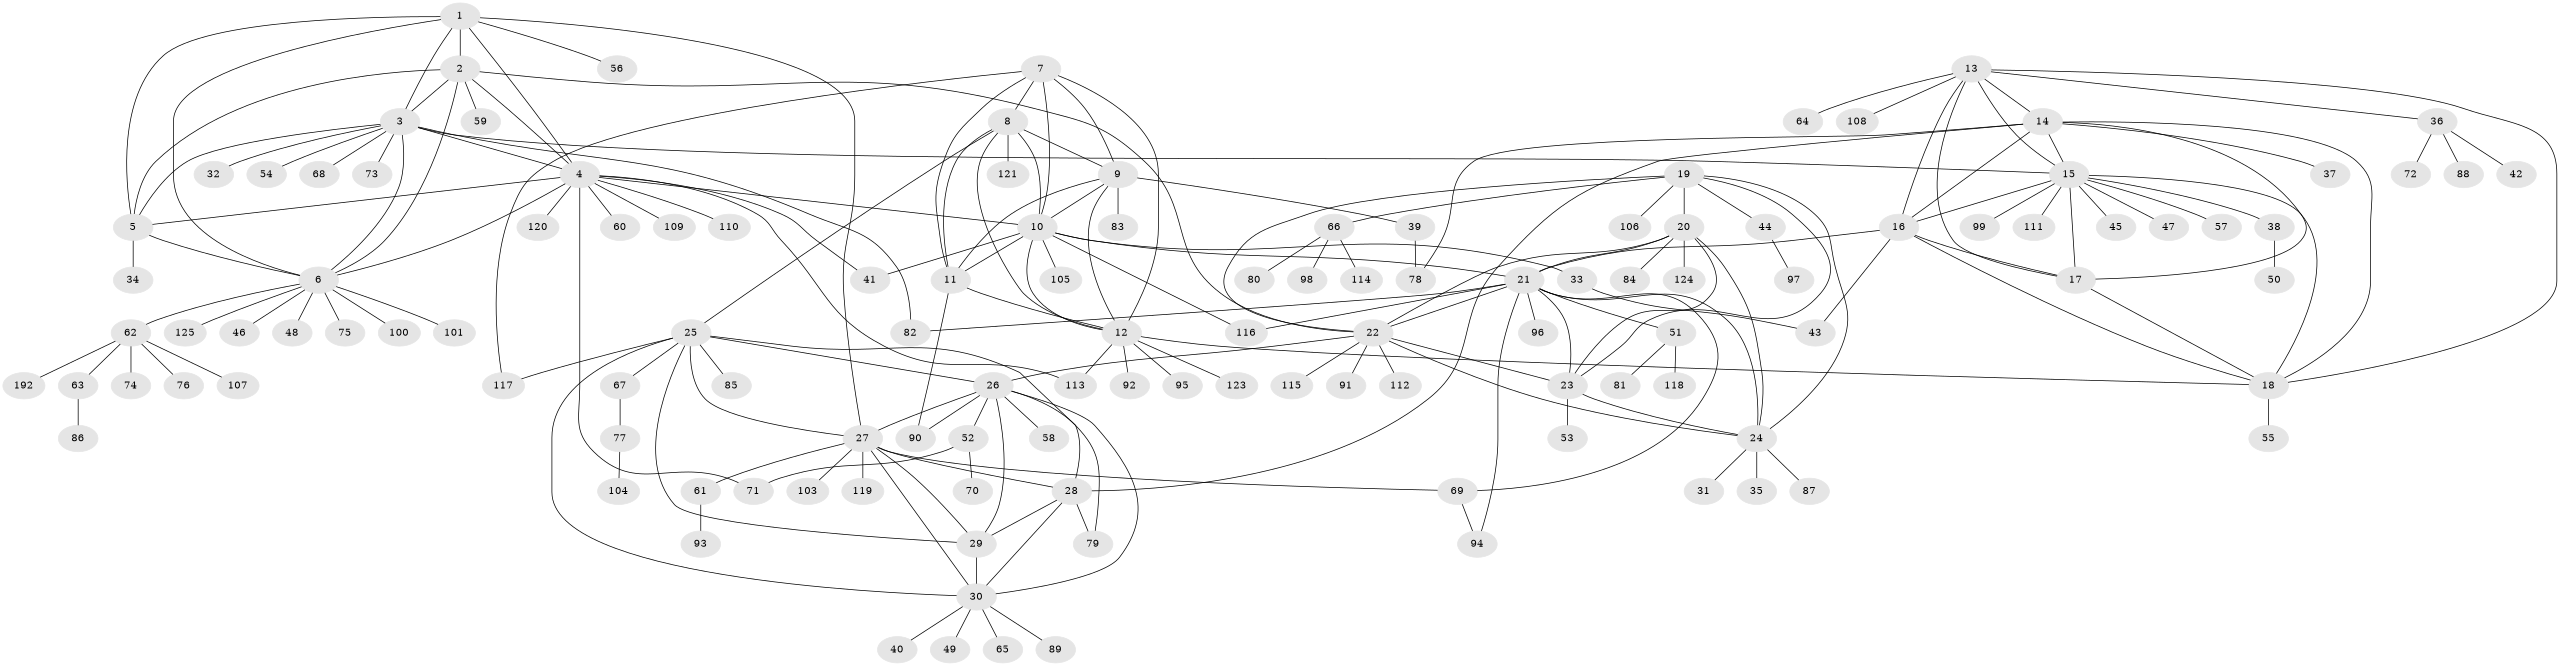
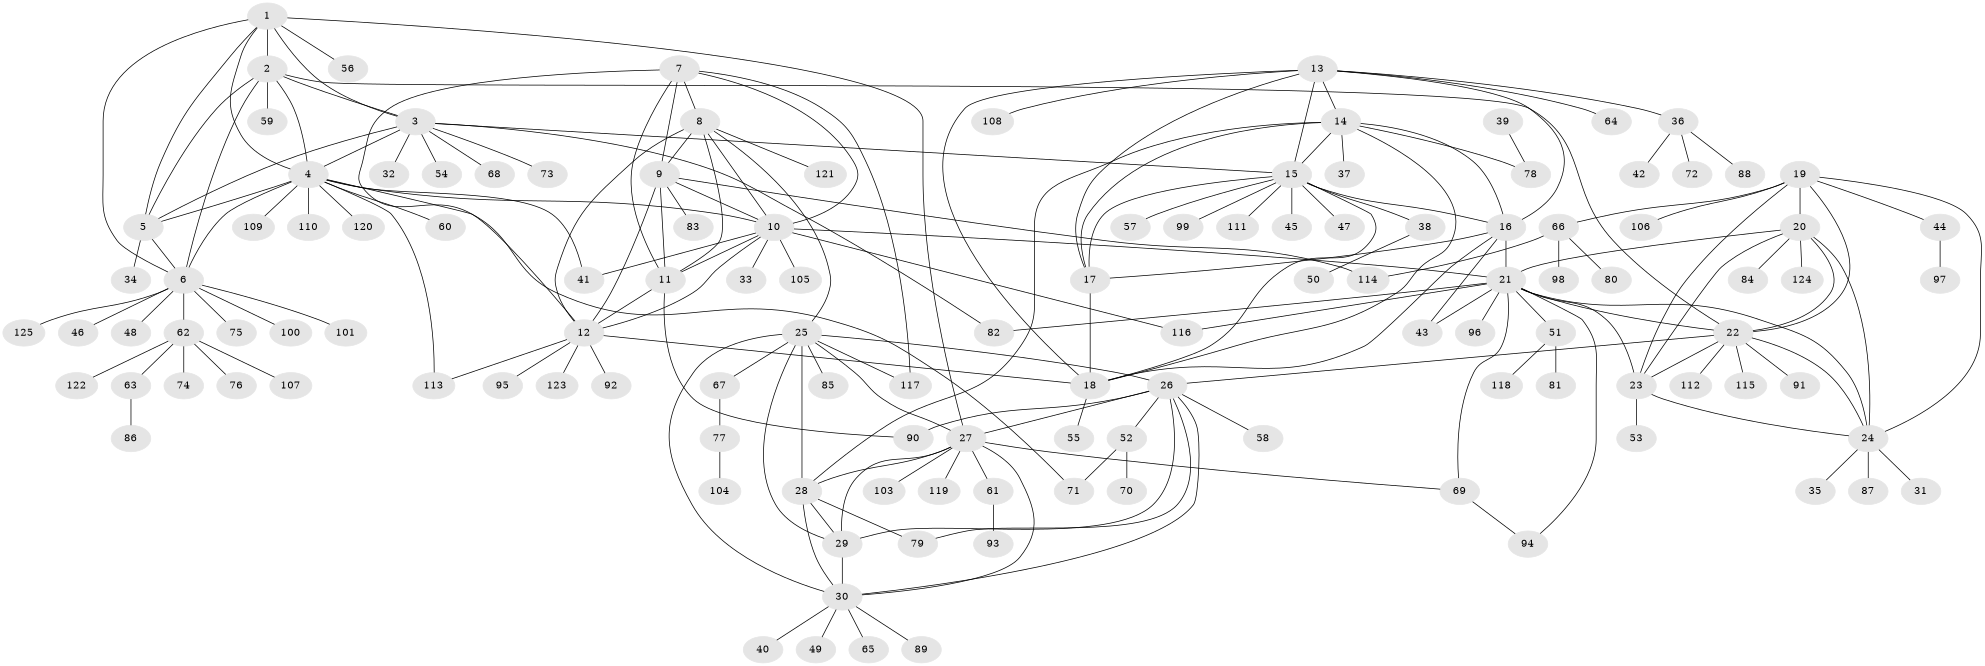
edge "9" -- "39": now "9" -- "114"
edge "3" -- "6": removed
edge "33" -- "43": now "21" -- "43"
node "192": label "192" -> "122"
